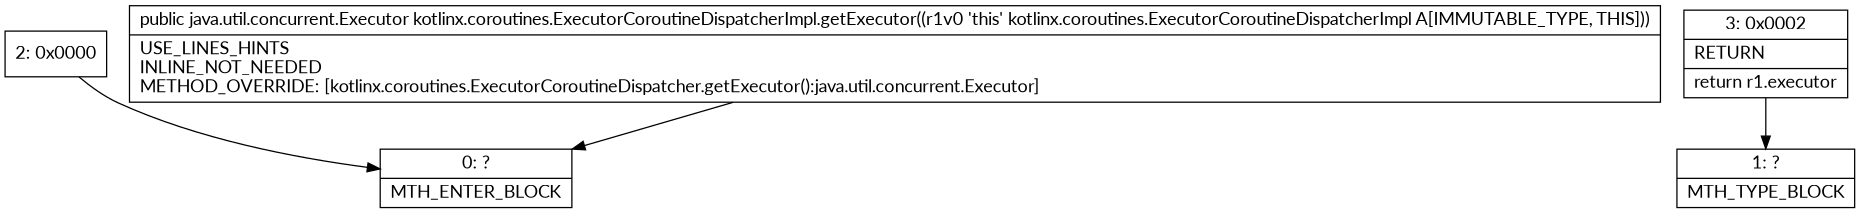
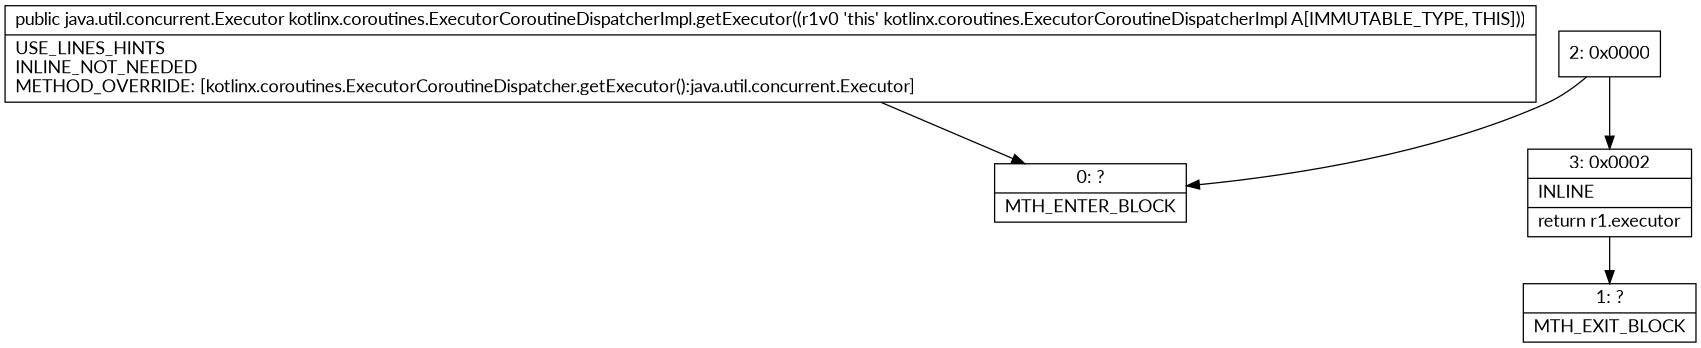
node "3: 0x0002": text "RETURN" -> "INLINE"
edge "2: 0x0000" -> "3: 0x0002": added
node "1: ?": text "MTH_TYPE_BLOCK" -> "MTH_EXIT_BLOCK"
